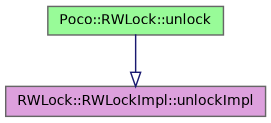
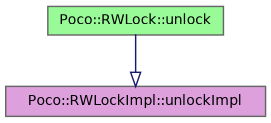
node "RWLock::RWLockImpl::unlockImpl": label "RWLock::RWLockImpl::unlockImpl" -> "Poco::RWLockImpl::unlockImpl"
